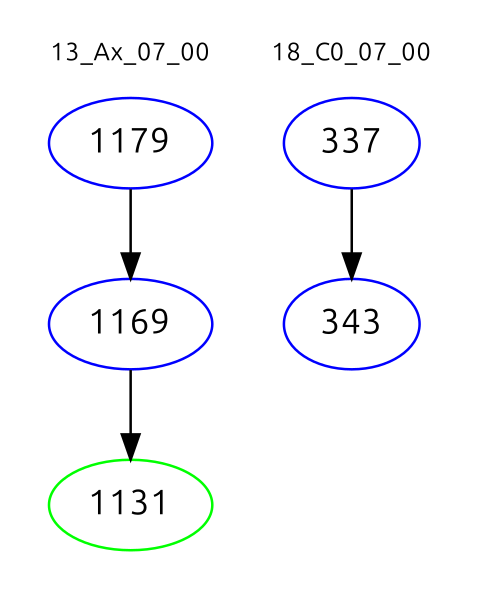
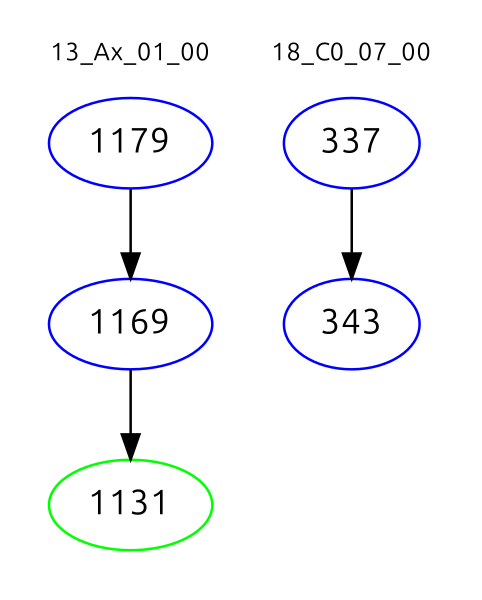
cluster "13_Ax_07_00": label "13_Ax_07_00" -> "13_Ax_01_00"
